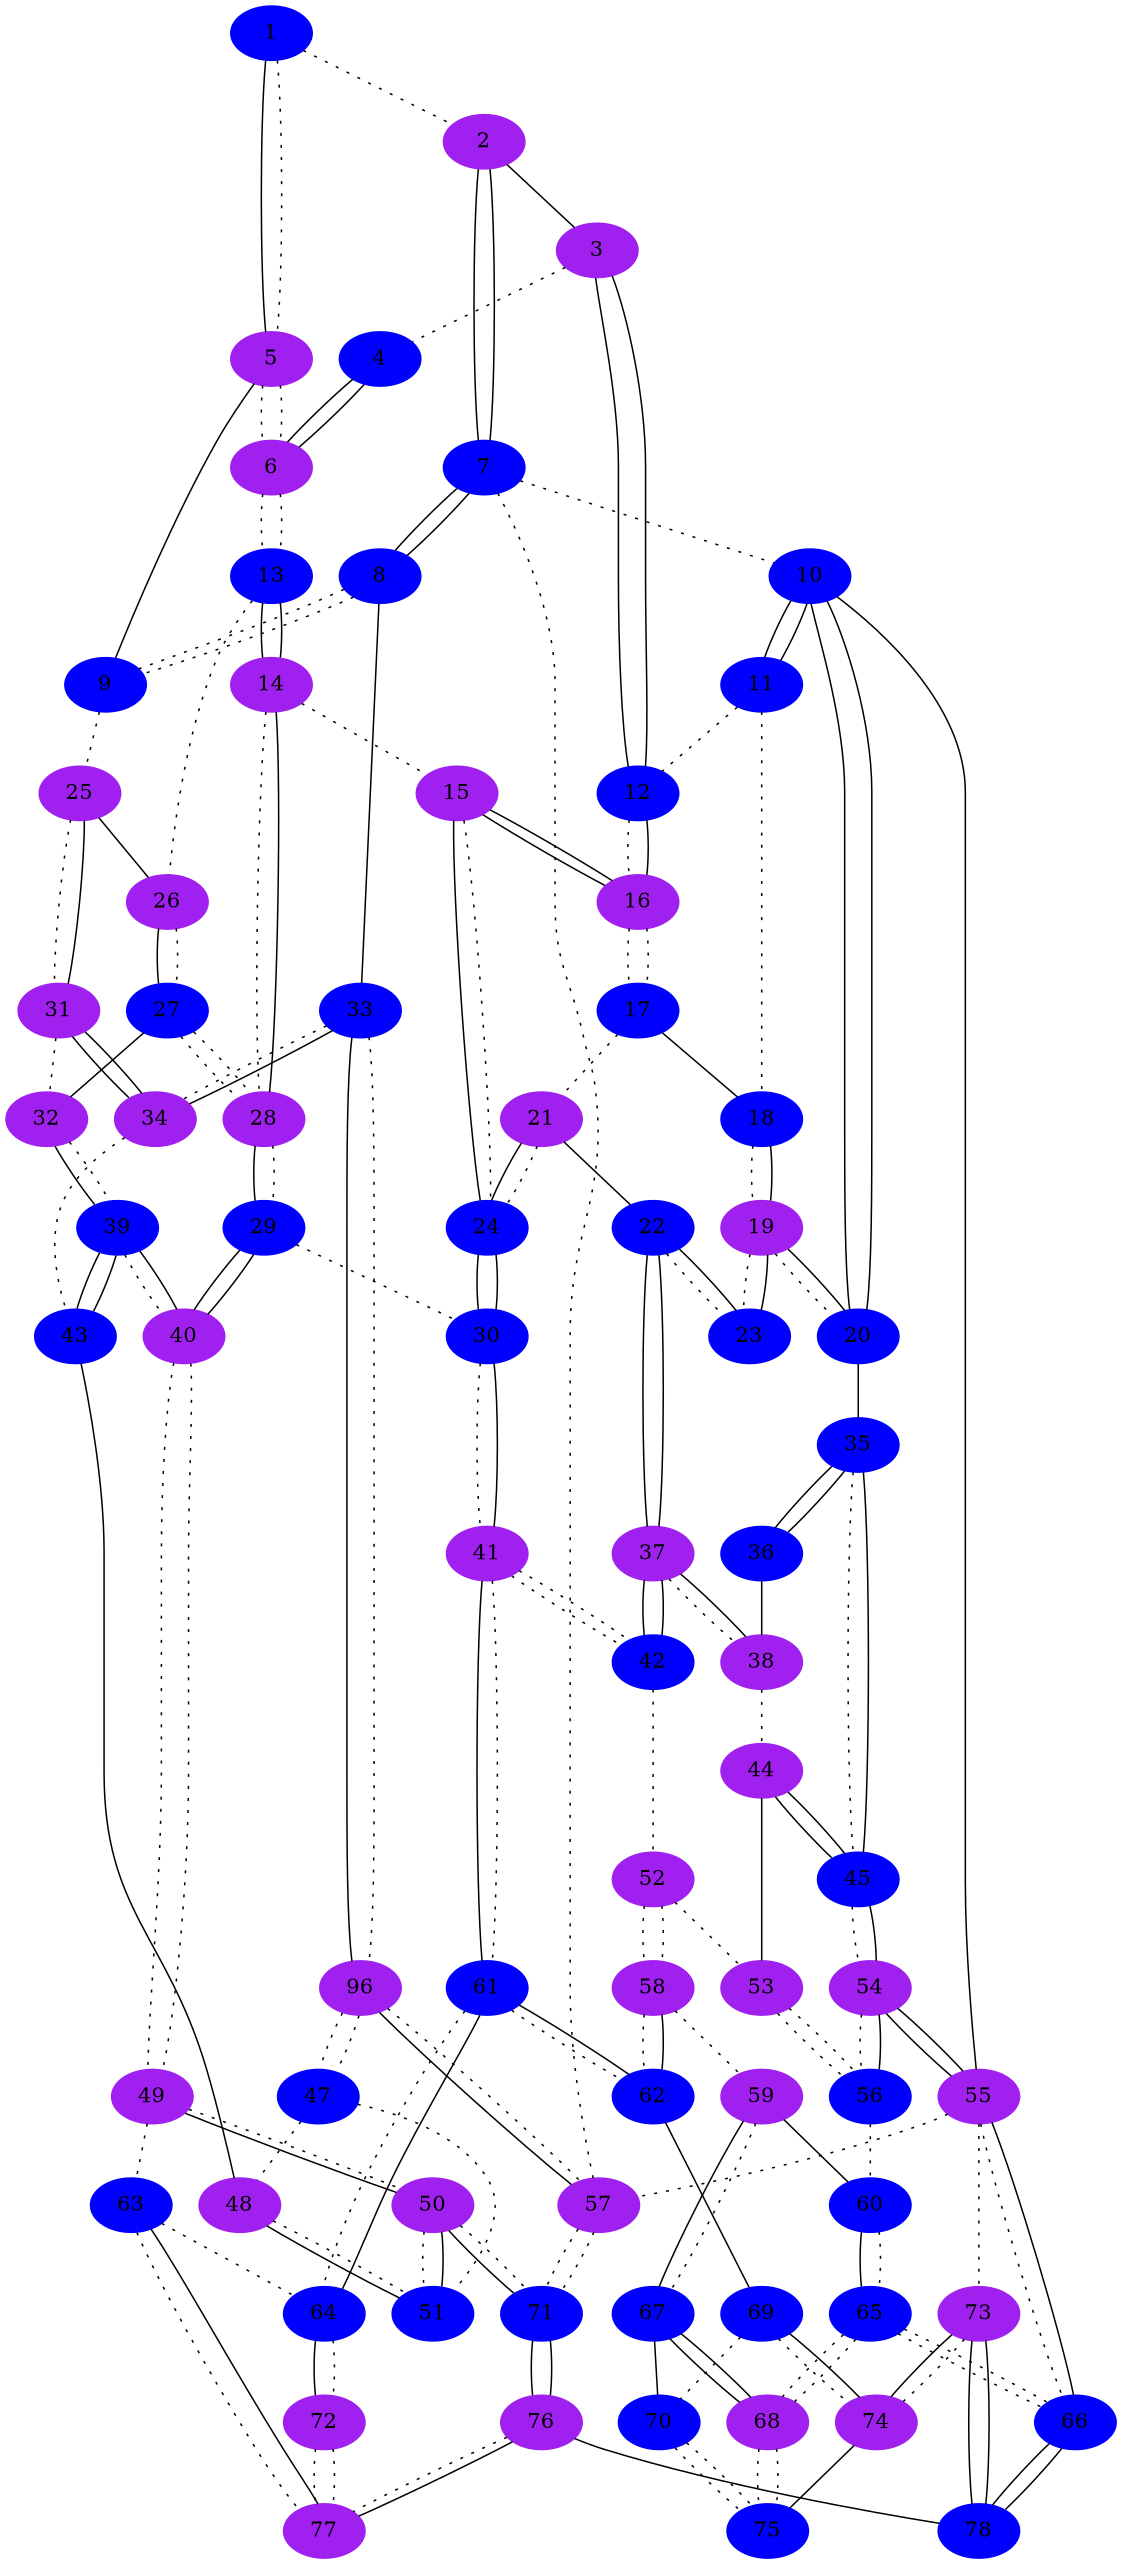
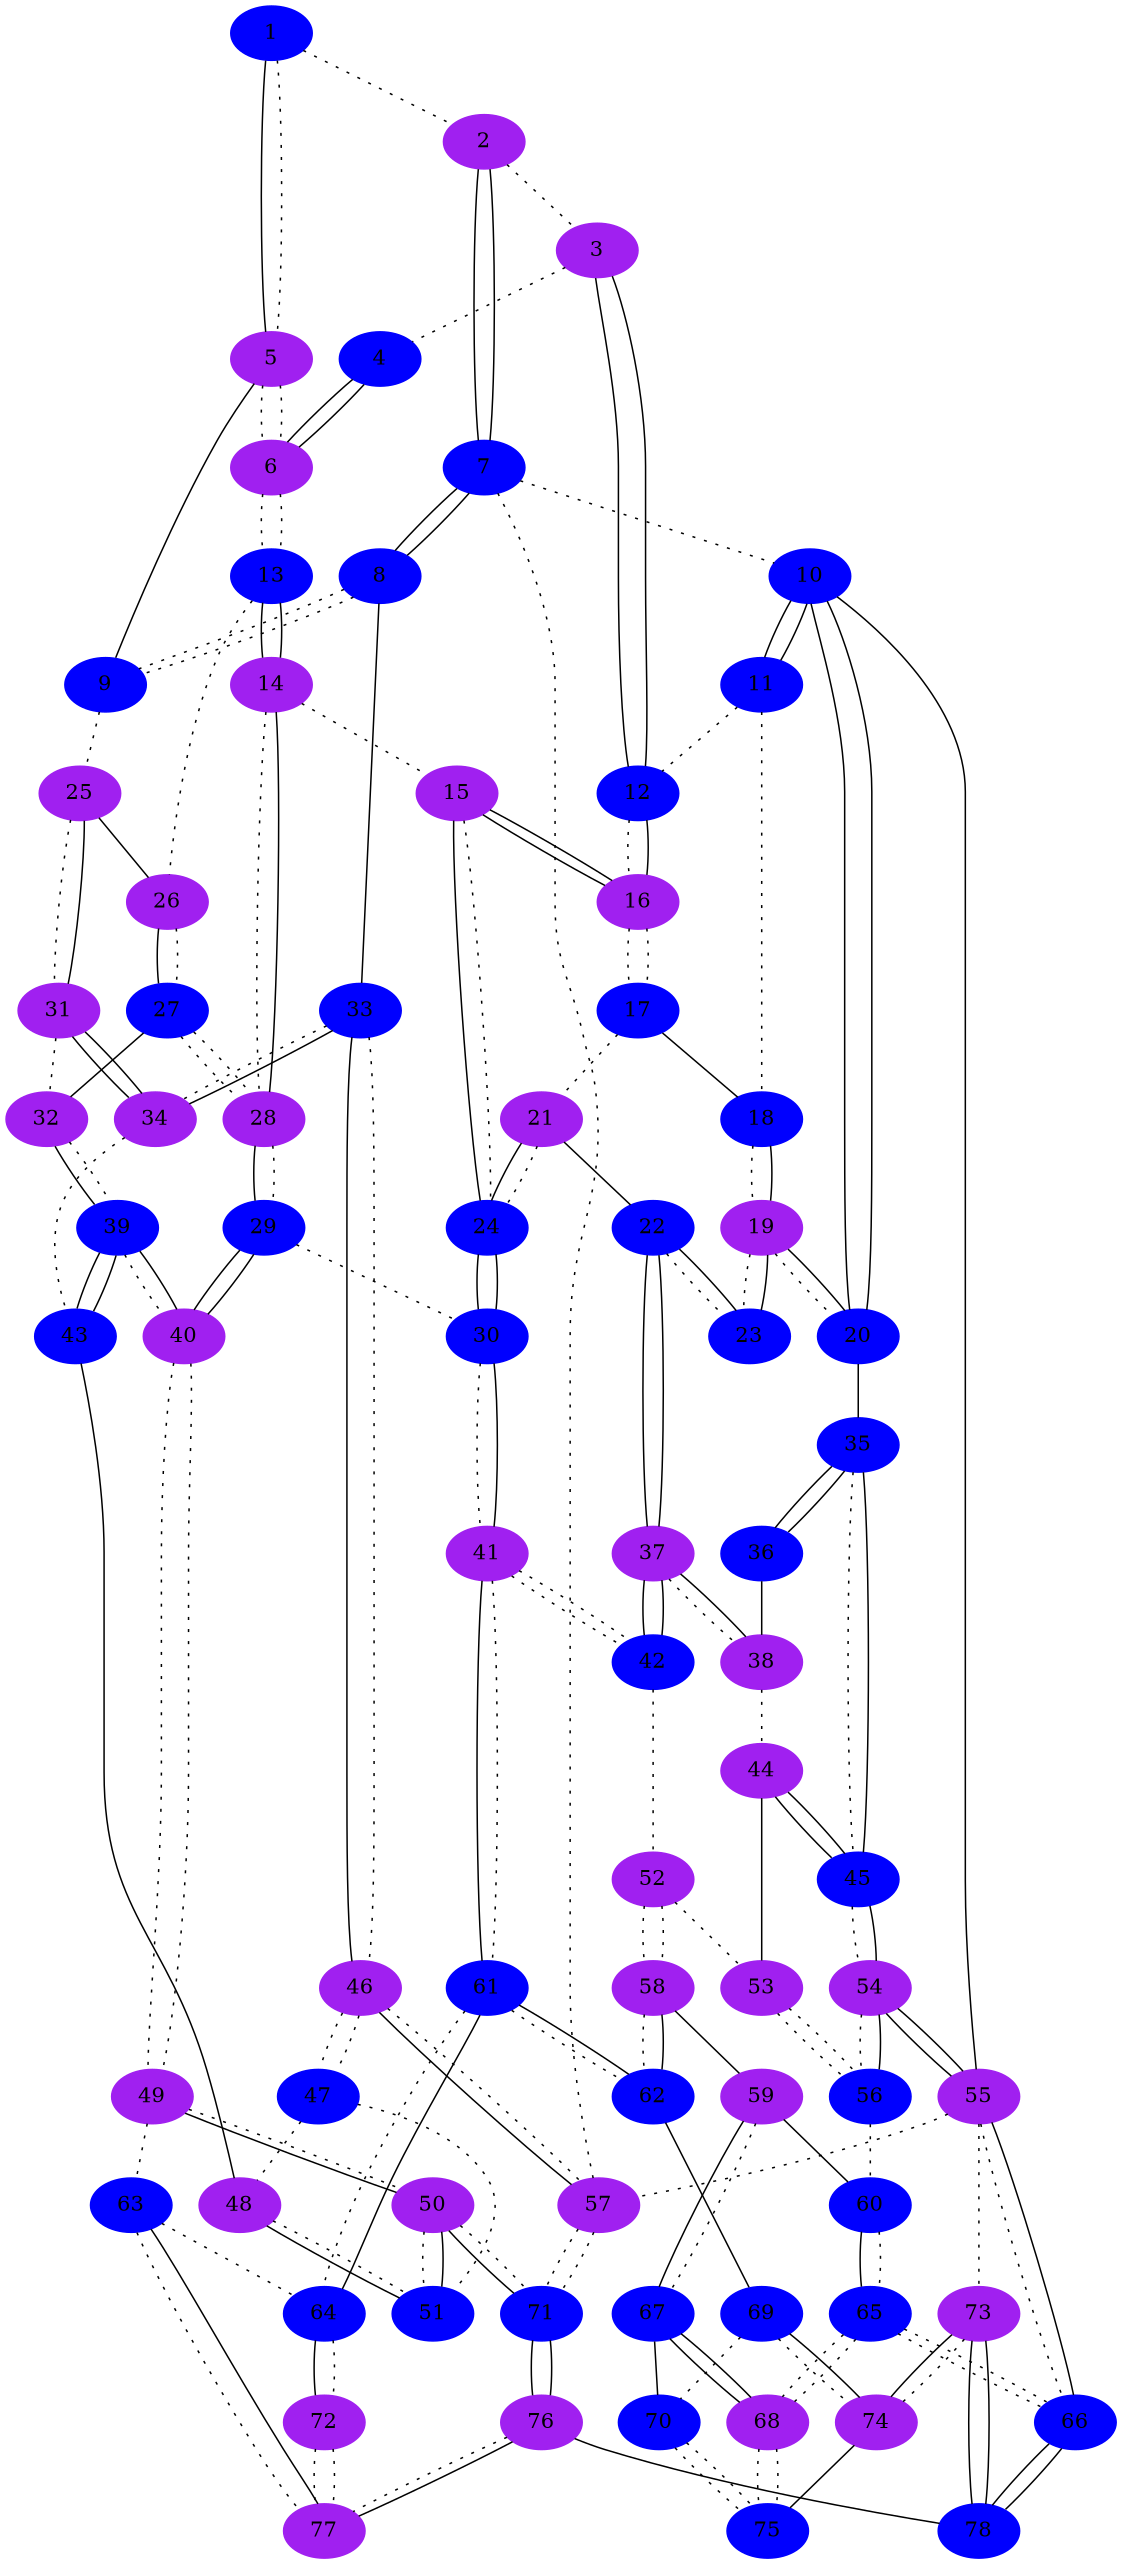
edge "2" -- "3": style solid -> dotted
node "96": label "96" -> "46"
edge "58" -- "59": style dotted -> solid
